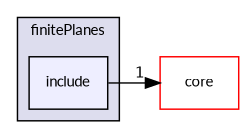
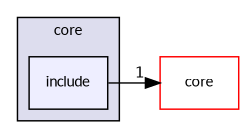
cluster "finitePlanes": label "finitePlanes" -> "core"
